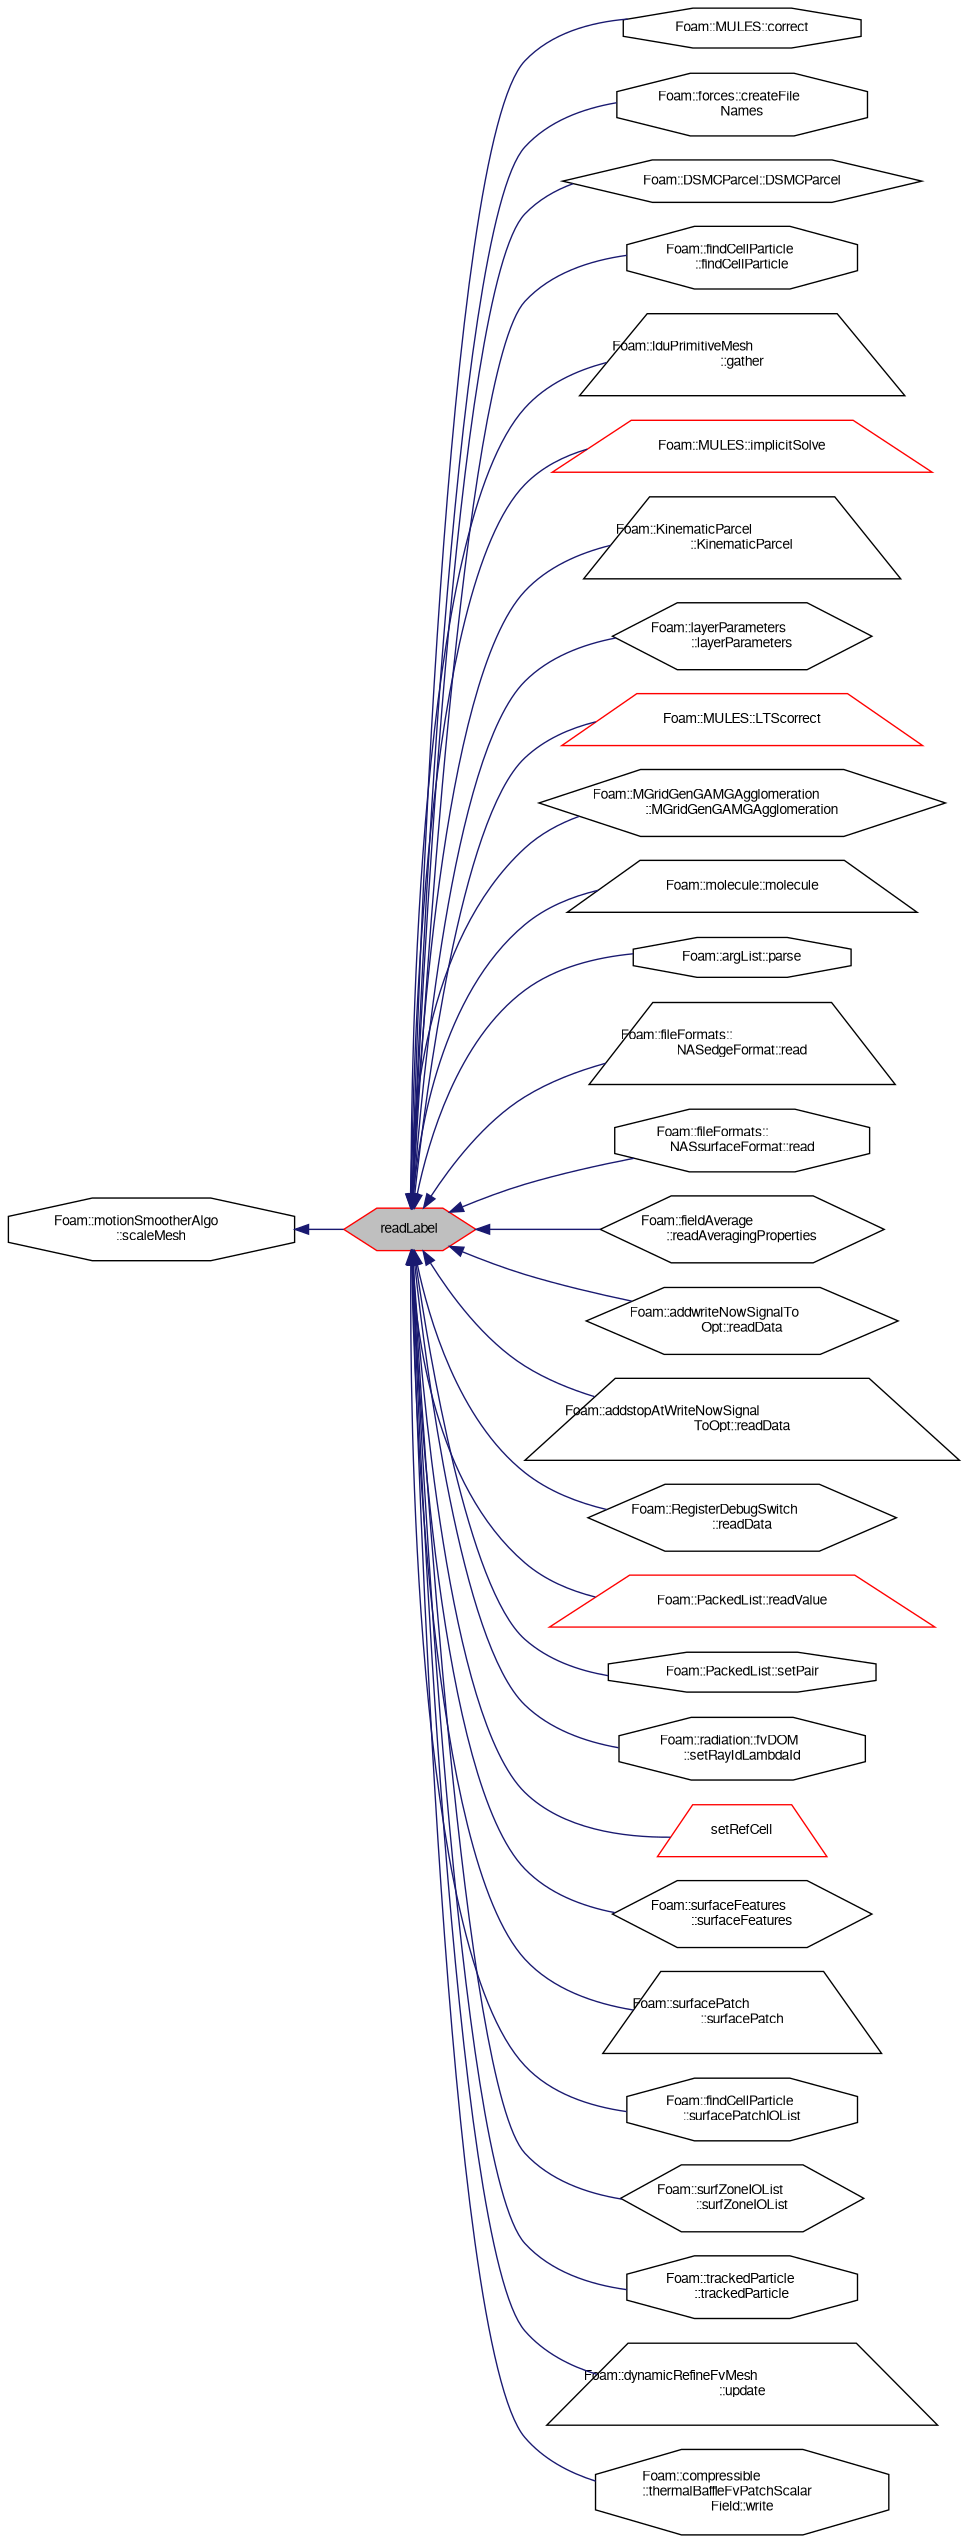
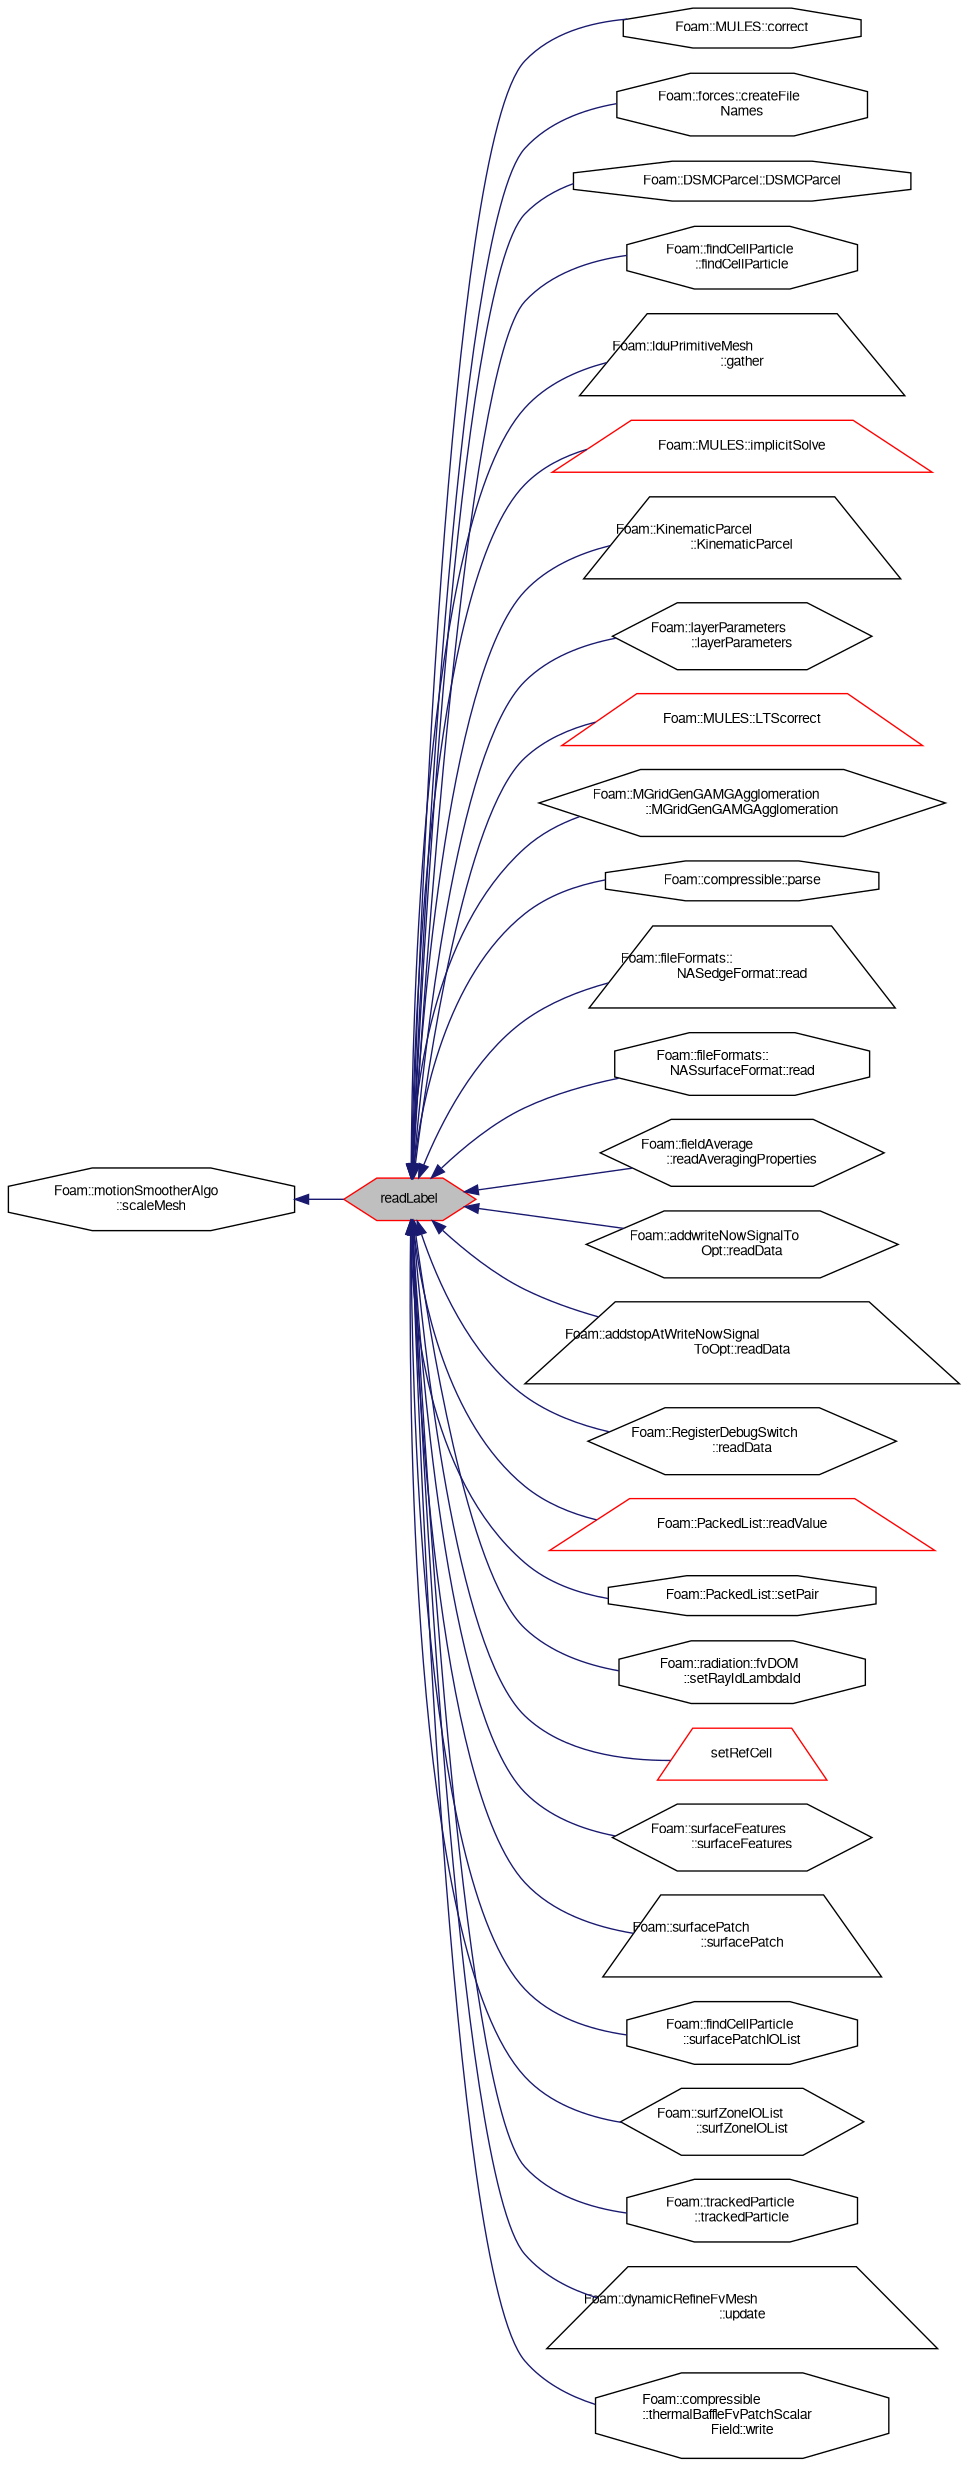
node "Foam::DSMCParcel::DSMCParcel": shape hexagon -> octagon
node "Foam::molecule::molecule": removed
node "Foam::argList::parse": label "Foam::argList::parse" -> "Foam::compressible::parse"
